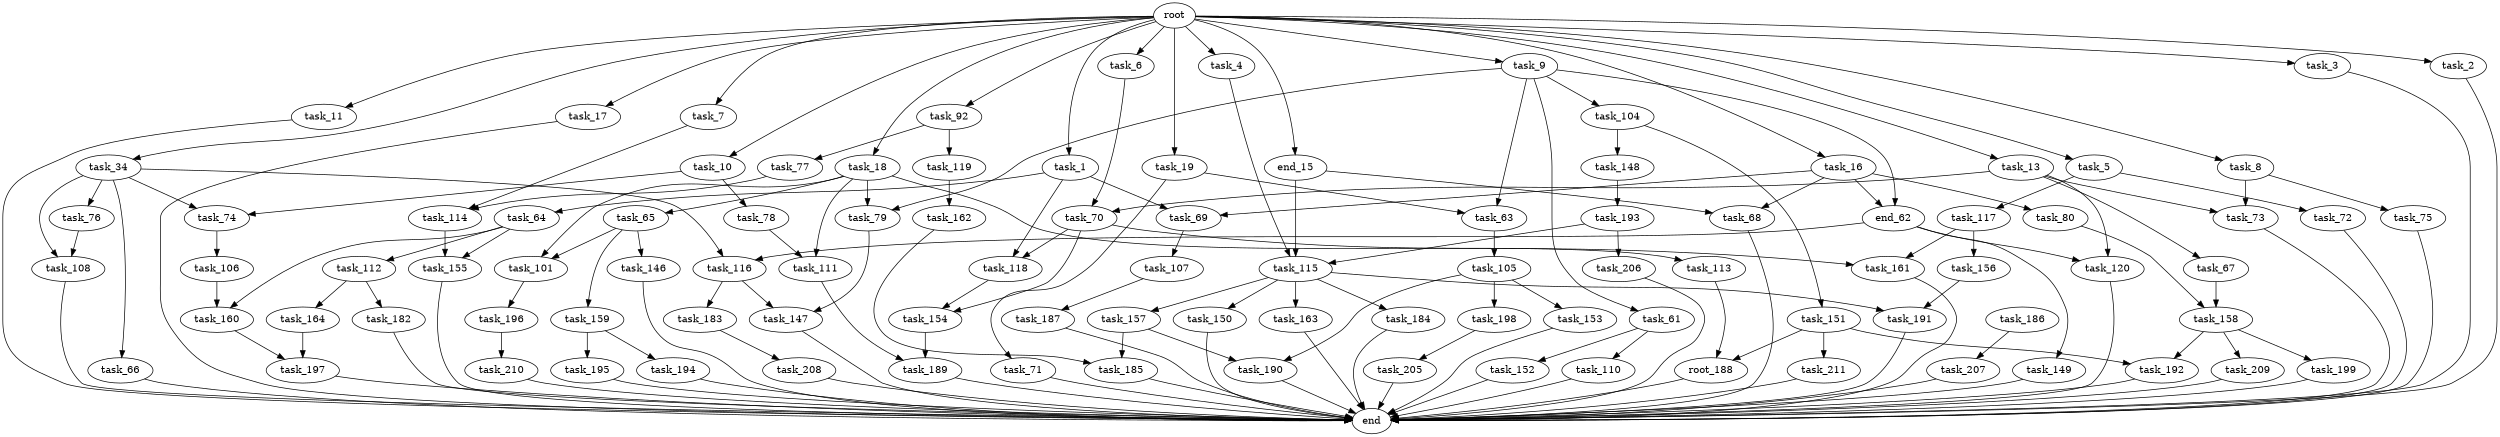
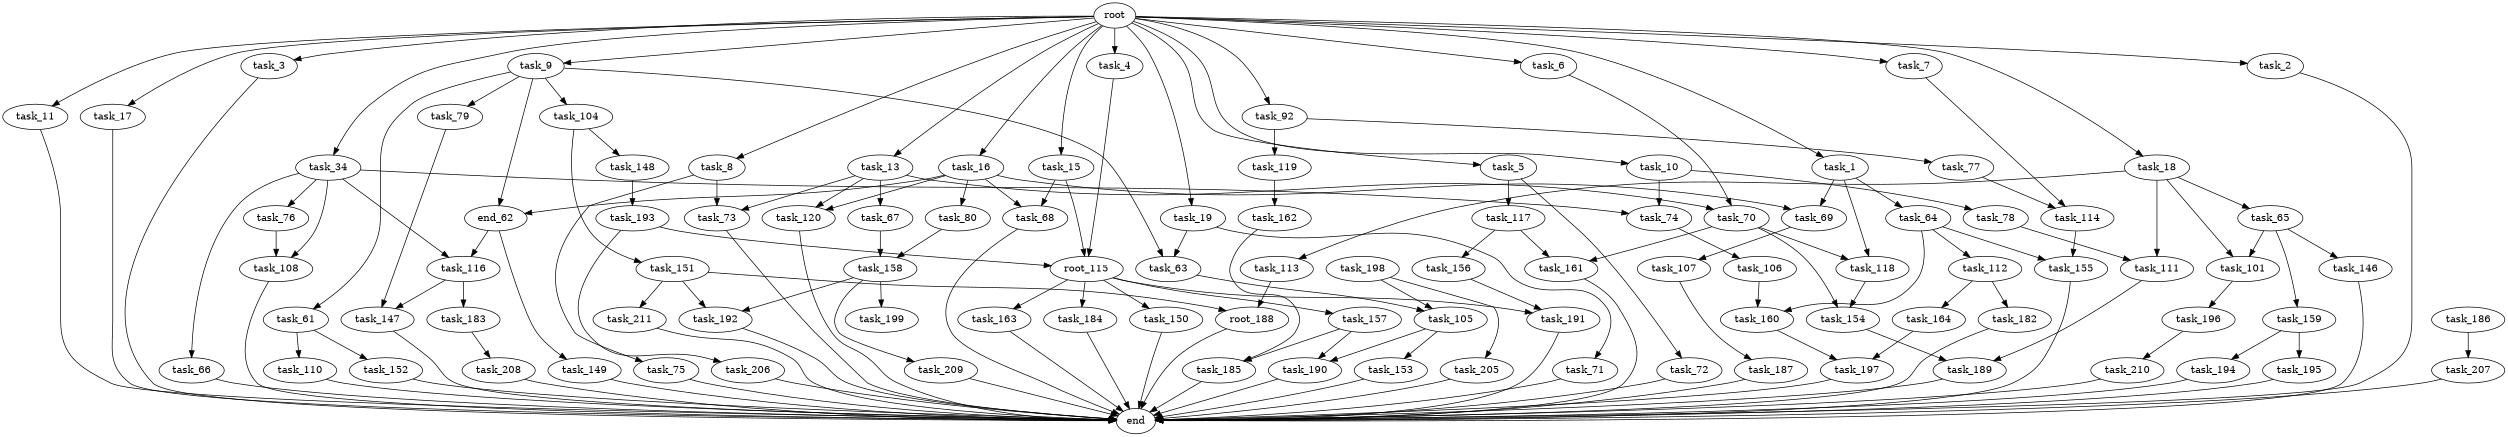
node "end_15": label "end_15" -> "task_15"
edge "task_18" -> "task_79": removed
edge "end_62" -> "task_120": now "task_16" -> "task_120"
node "task_115": label "task_115" -> "root_115"
edge "task_105" -> "task_198": reversed
edge "task_199" -> "end": removed
